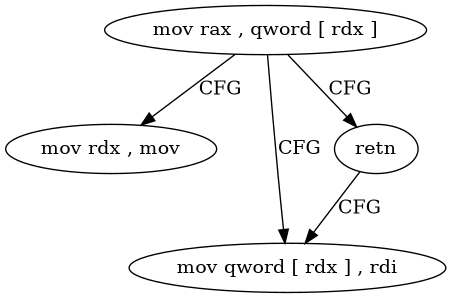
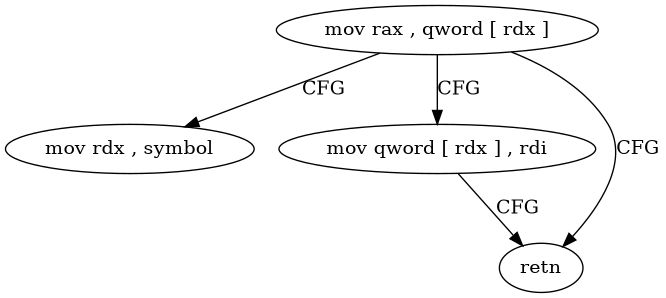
node "mov rdx , mov": label "mov rdx , mov" -> "mov rdx , symbol"
edge "retn" -> "mov qword [ rdx ] , rdi": reversed
